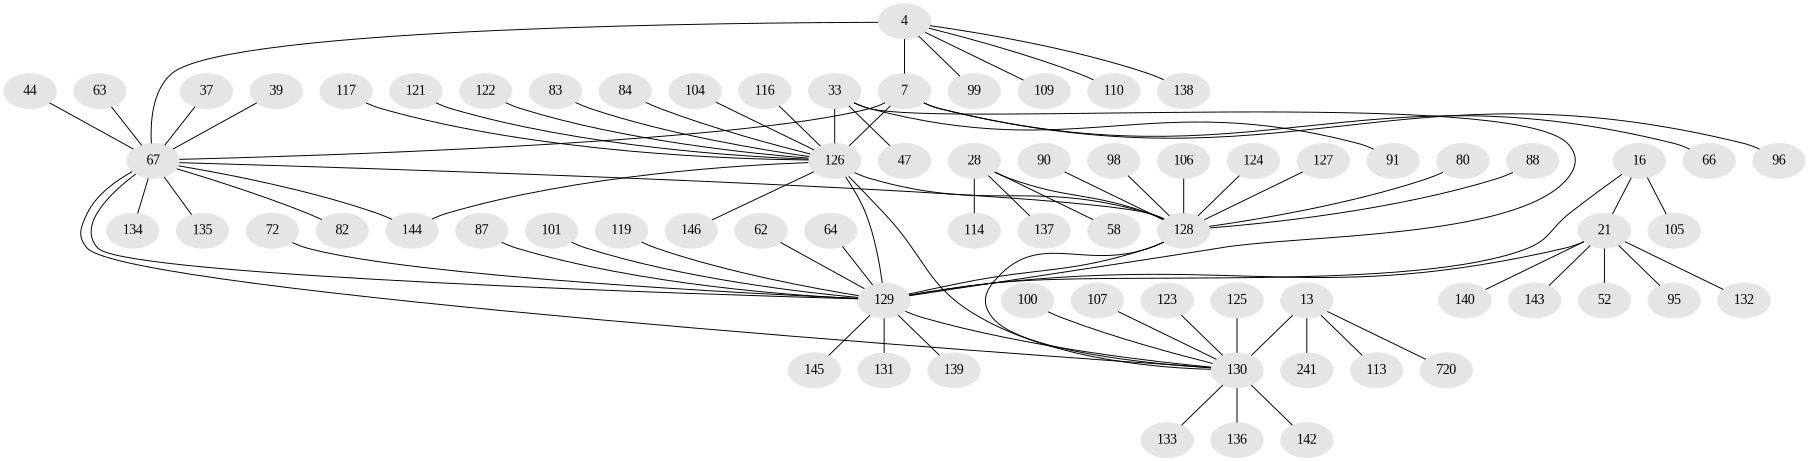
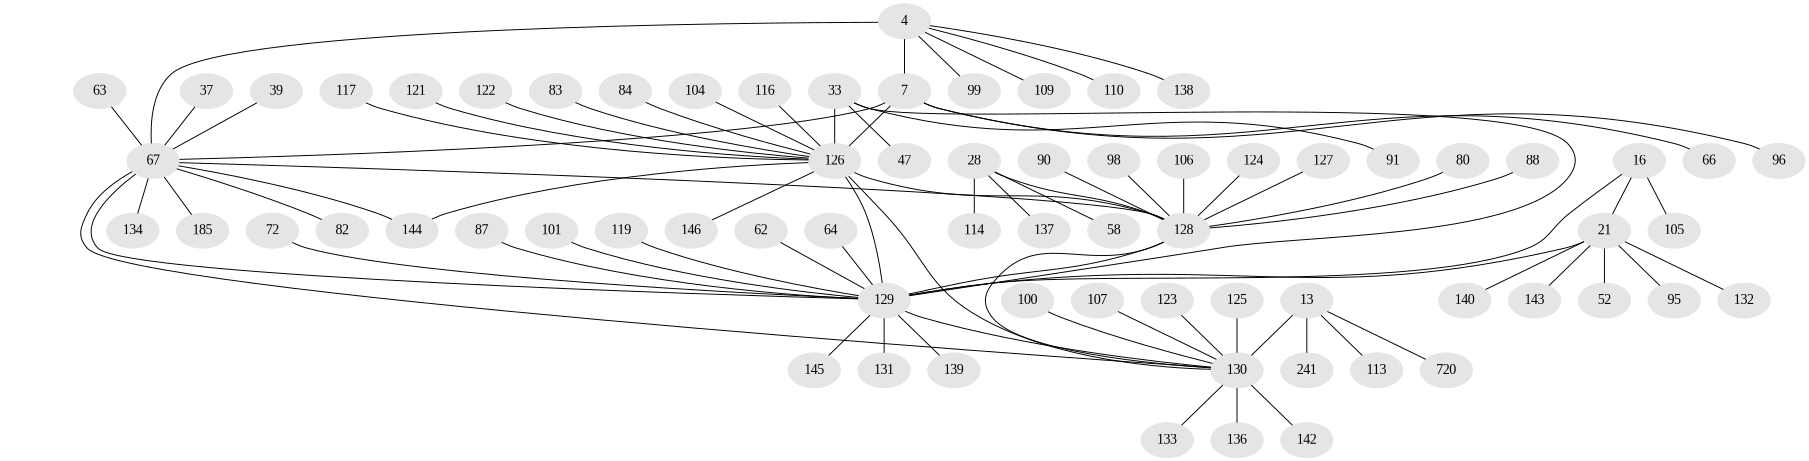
node "44": removed
node "135": label "135" -> "185"
